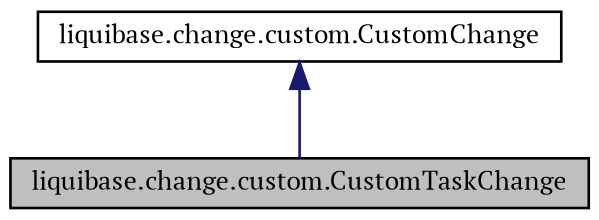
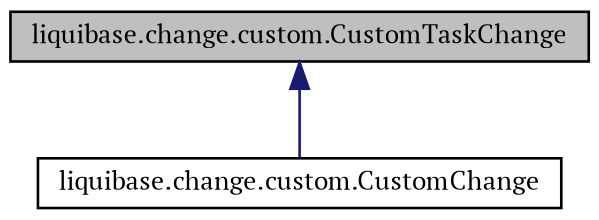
edge "liquibase.change.custom.CustomTaskChange" -> "liquibase.change.custom.CustomChange": reversed
